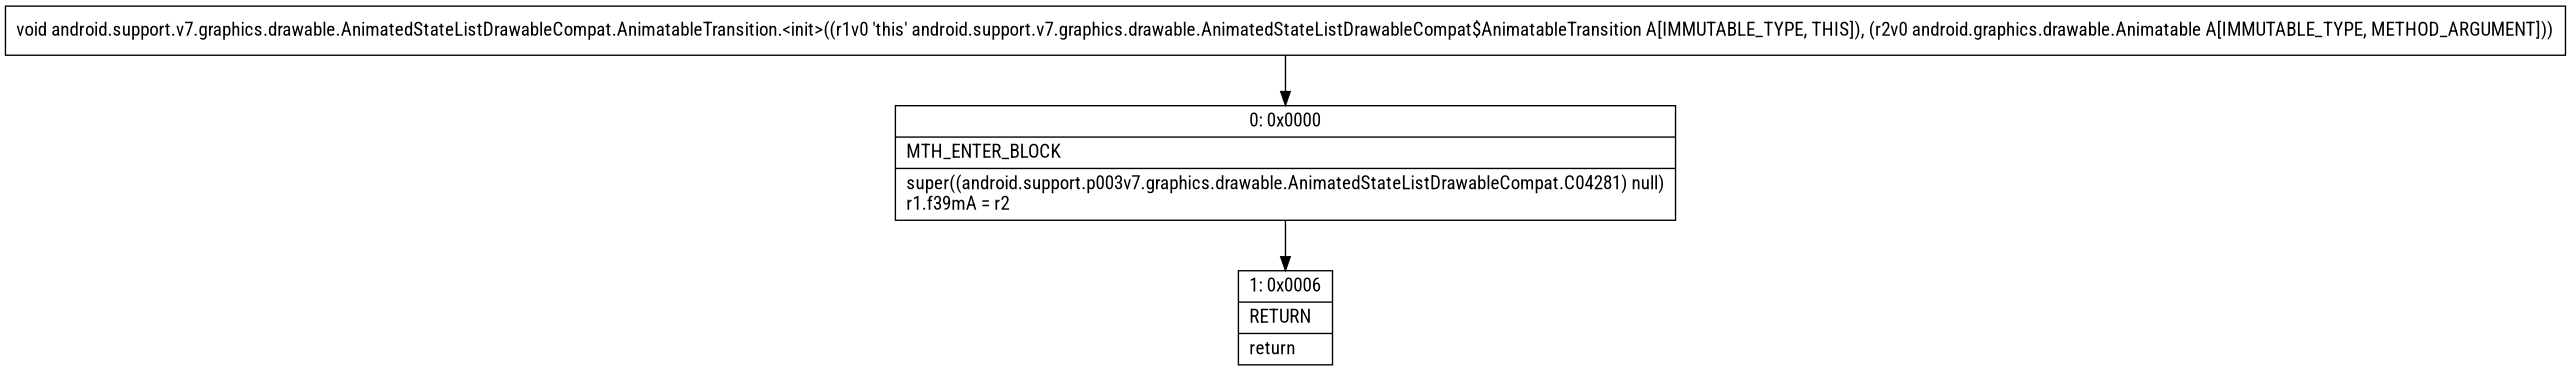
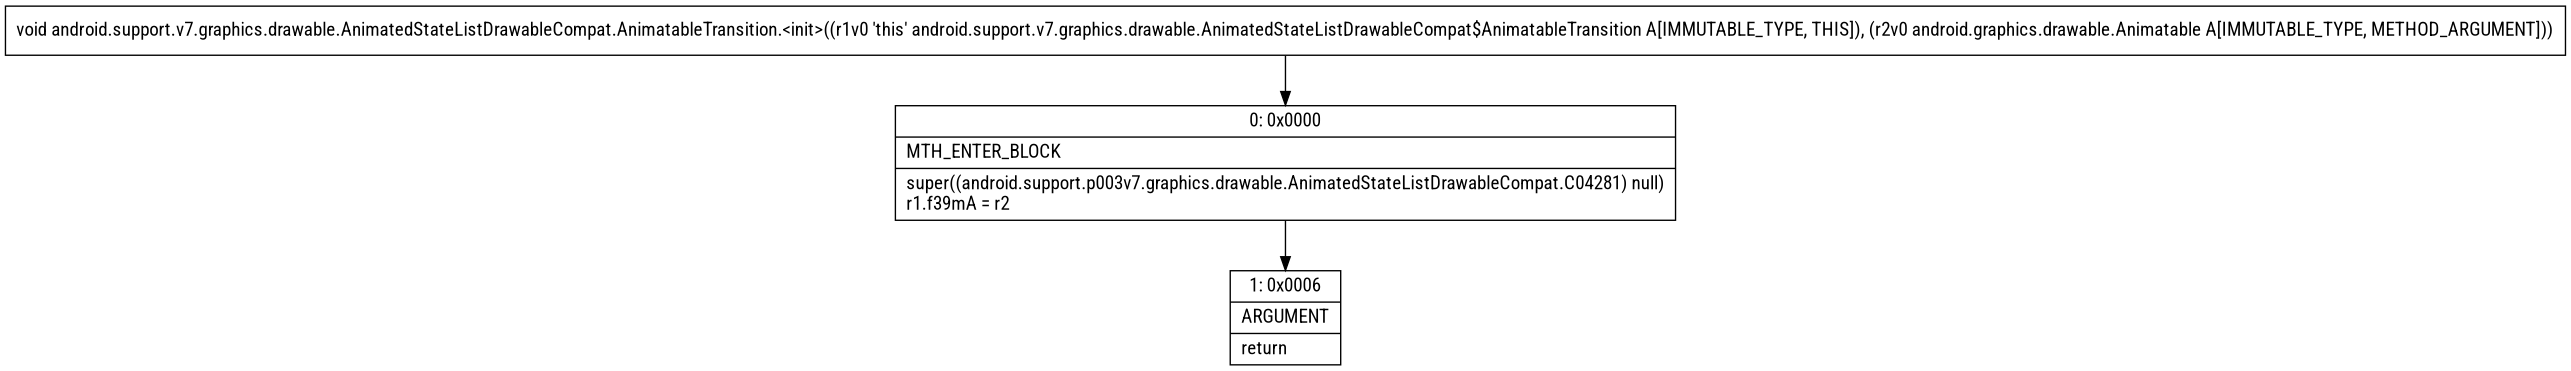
node "1: 0x0006": text "RETURN" -> "ARGUMENT"
